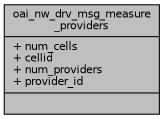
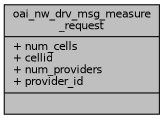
node "oai_nw_drv_msg_measure": text "_providers" -> "_request"
